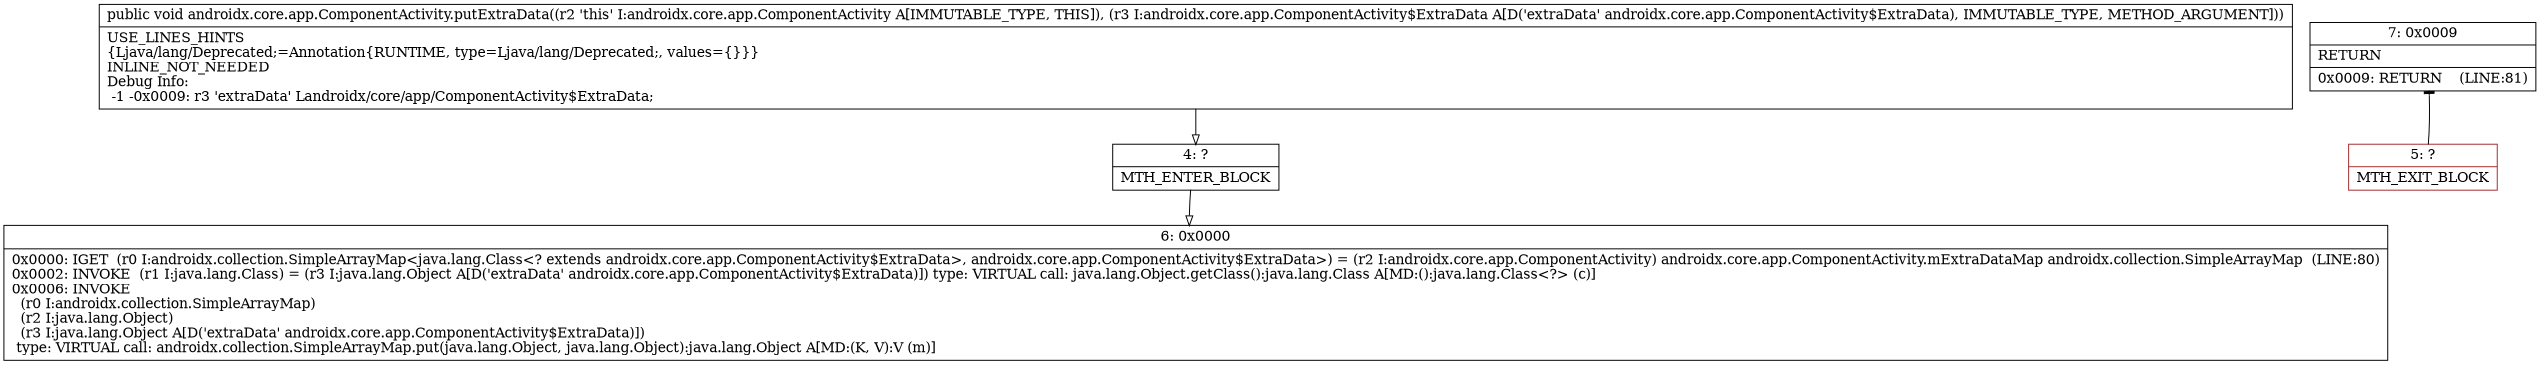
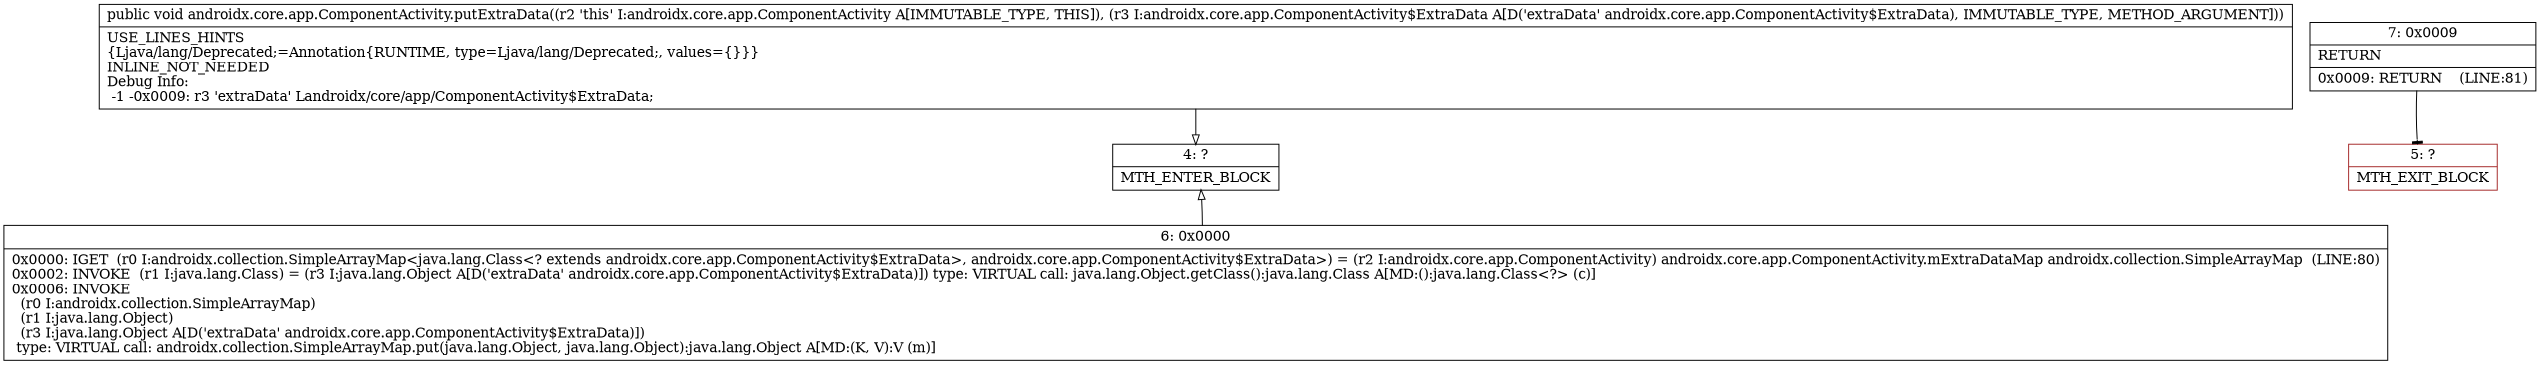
edge "5: ?" -> "7: 0x0009": reversed
edge "4: ?" -> "6: 0x0000": reversed
node "6: 0x0000": text "(r2 I:java.lang.Object)" -> "(r1 I:java.lang.Object)"
